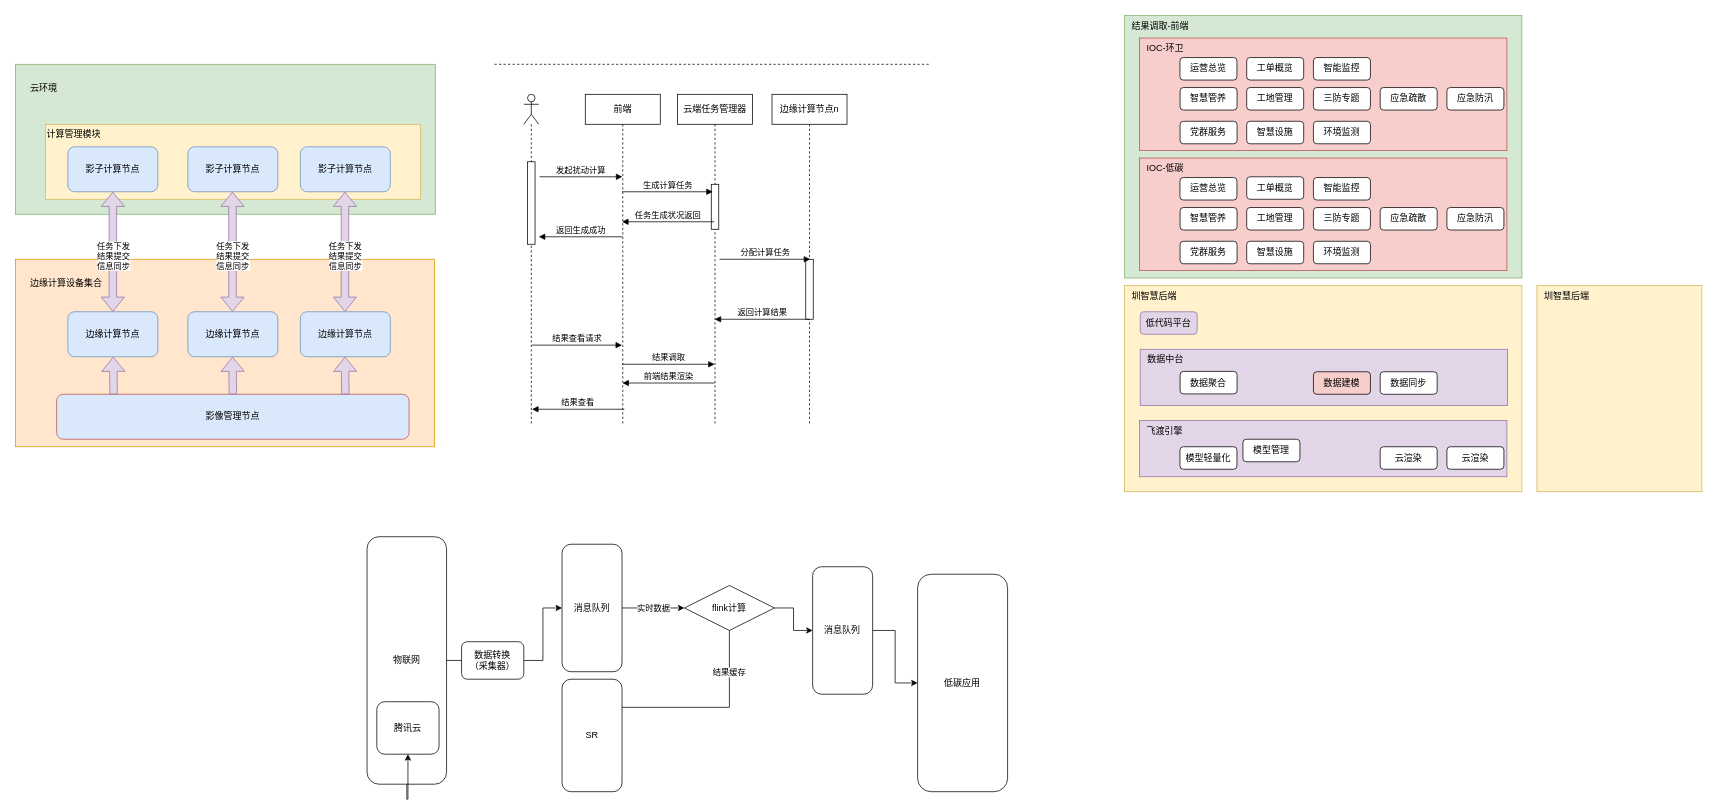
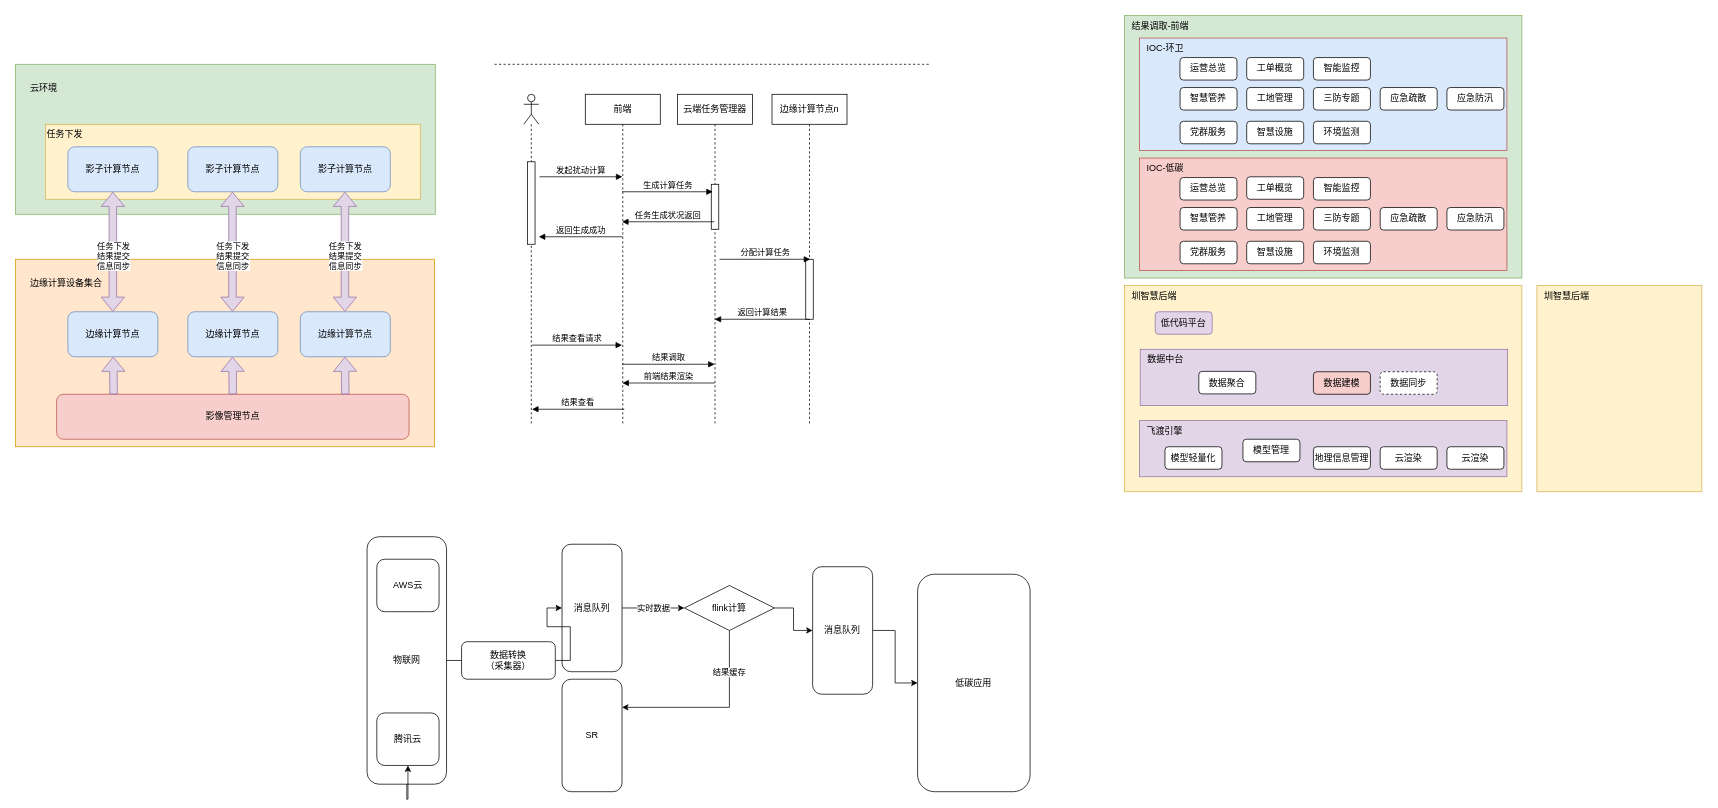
node "IOC-环卫": fillcolor #f8cecc -> #dae8fc
node "计算管理模块": label "计算管理模块" -> "任务下发"
node "低代码平台": moved (1169, 323) -> (1184, 323)
node "数据聚合": moved (1209, 383) -> (1228, 383)
node "数据同步": style solid -> dashed
node "影像管理节点": fillcolor #dae8fc -> #f8cecc
node "模型轻量化": moved (1209, 458) -> (1194, 458)
node "地理信息管理": added
node "AWS云": added
node "数据转换 （采集器）": size 62x38 -> 94x38
node "低碳应用": size 90x218 -> 113x218
edge "flink计算" -- "SR": arrowhead none -> classic
node "腾讯云": moved (408, 728) -> (408, 739)
